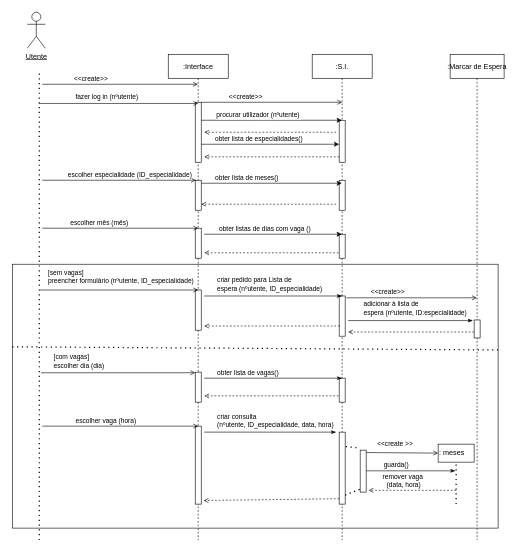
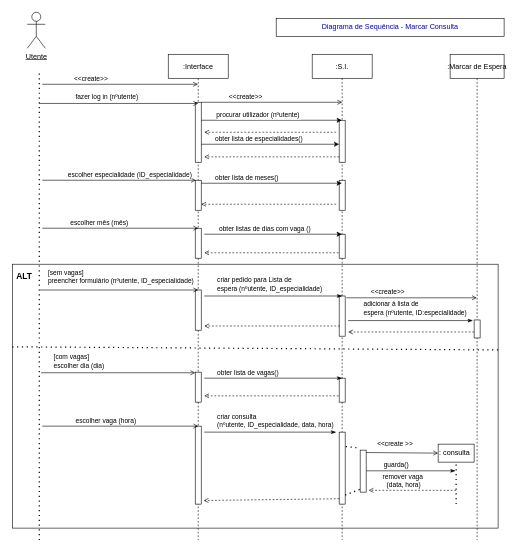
node "Diagrama de Sequência - Marcar Consulta": added
node "ALT": added
node ": meses": label ": meses" -> ": consulta"
